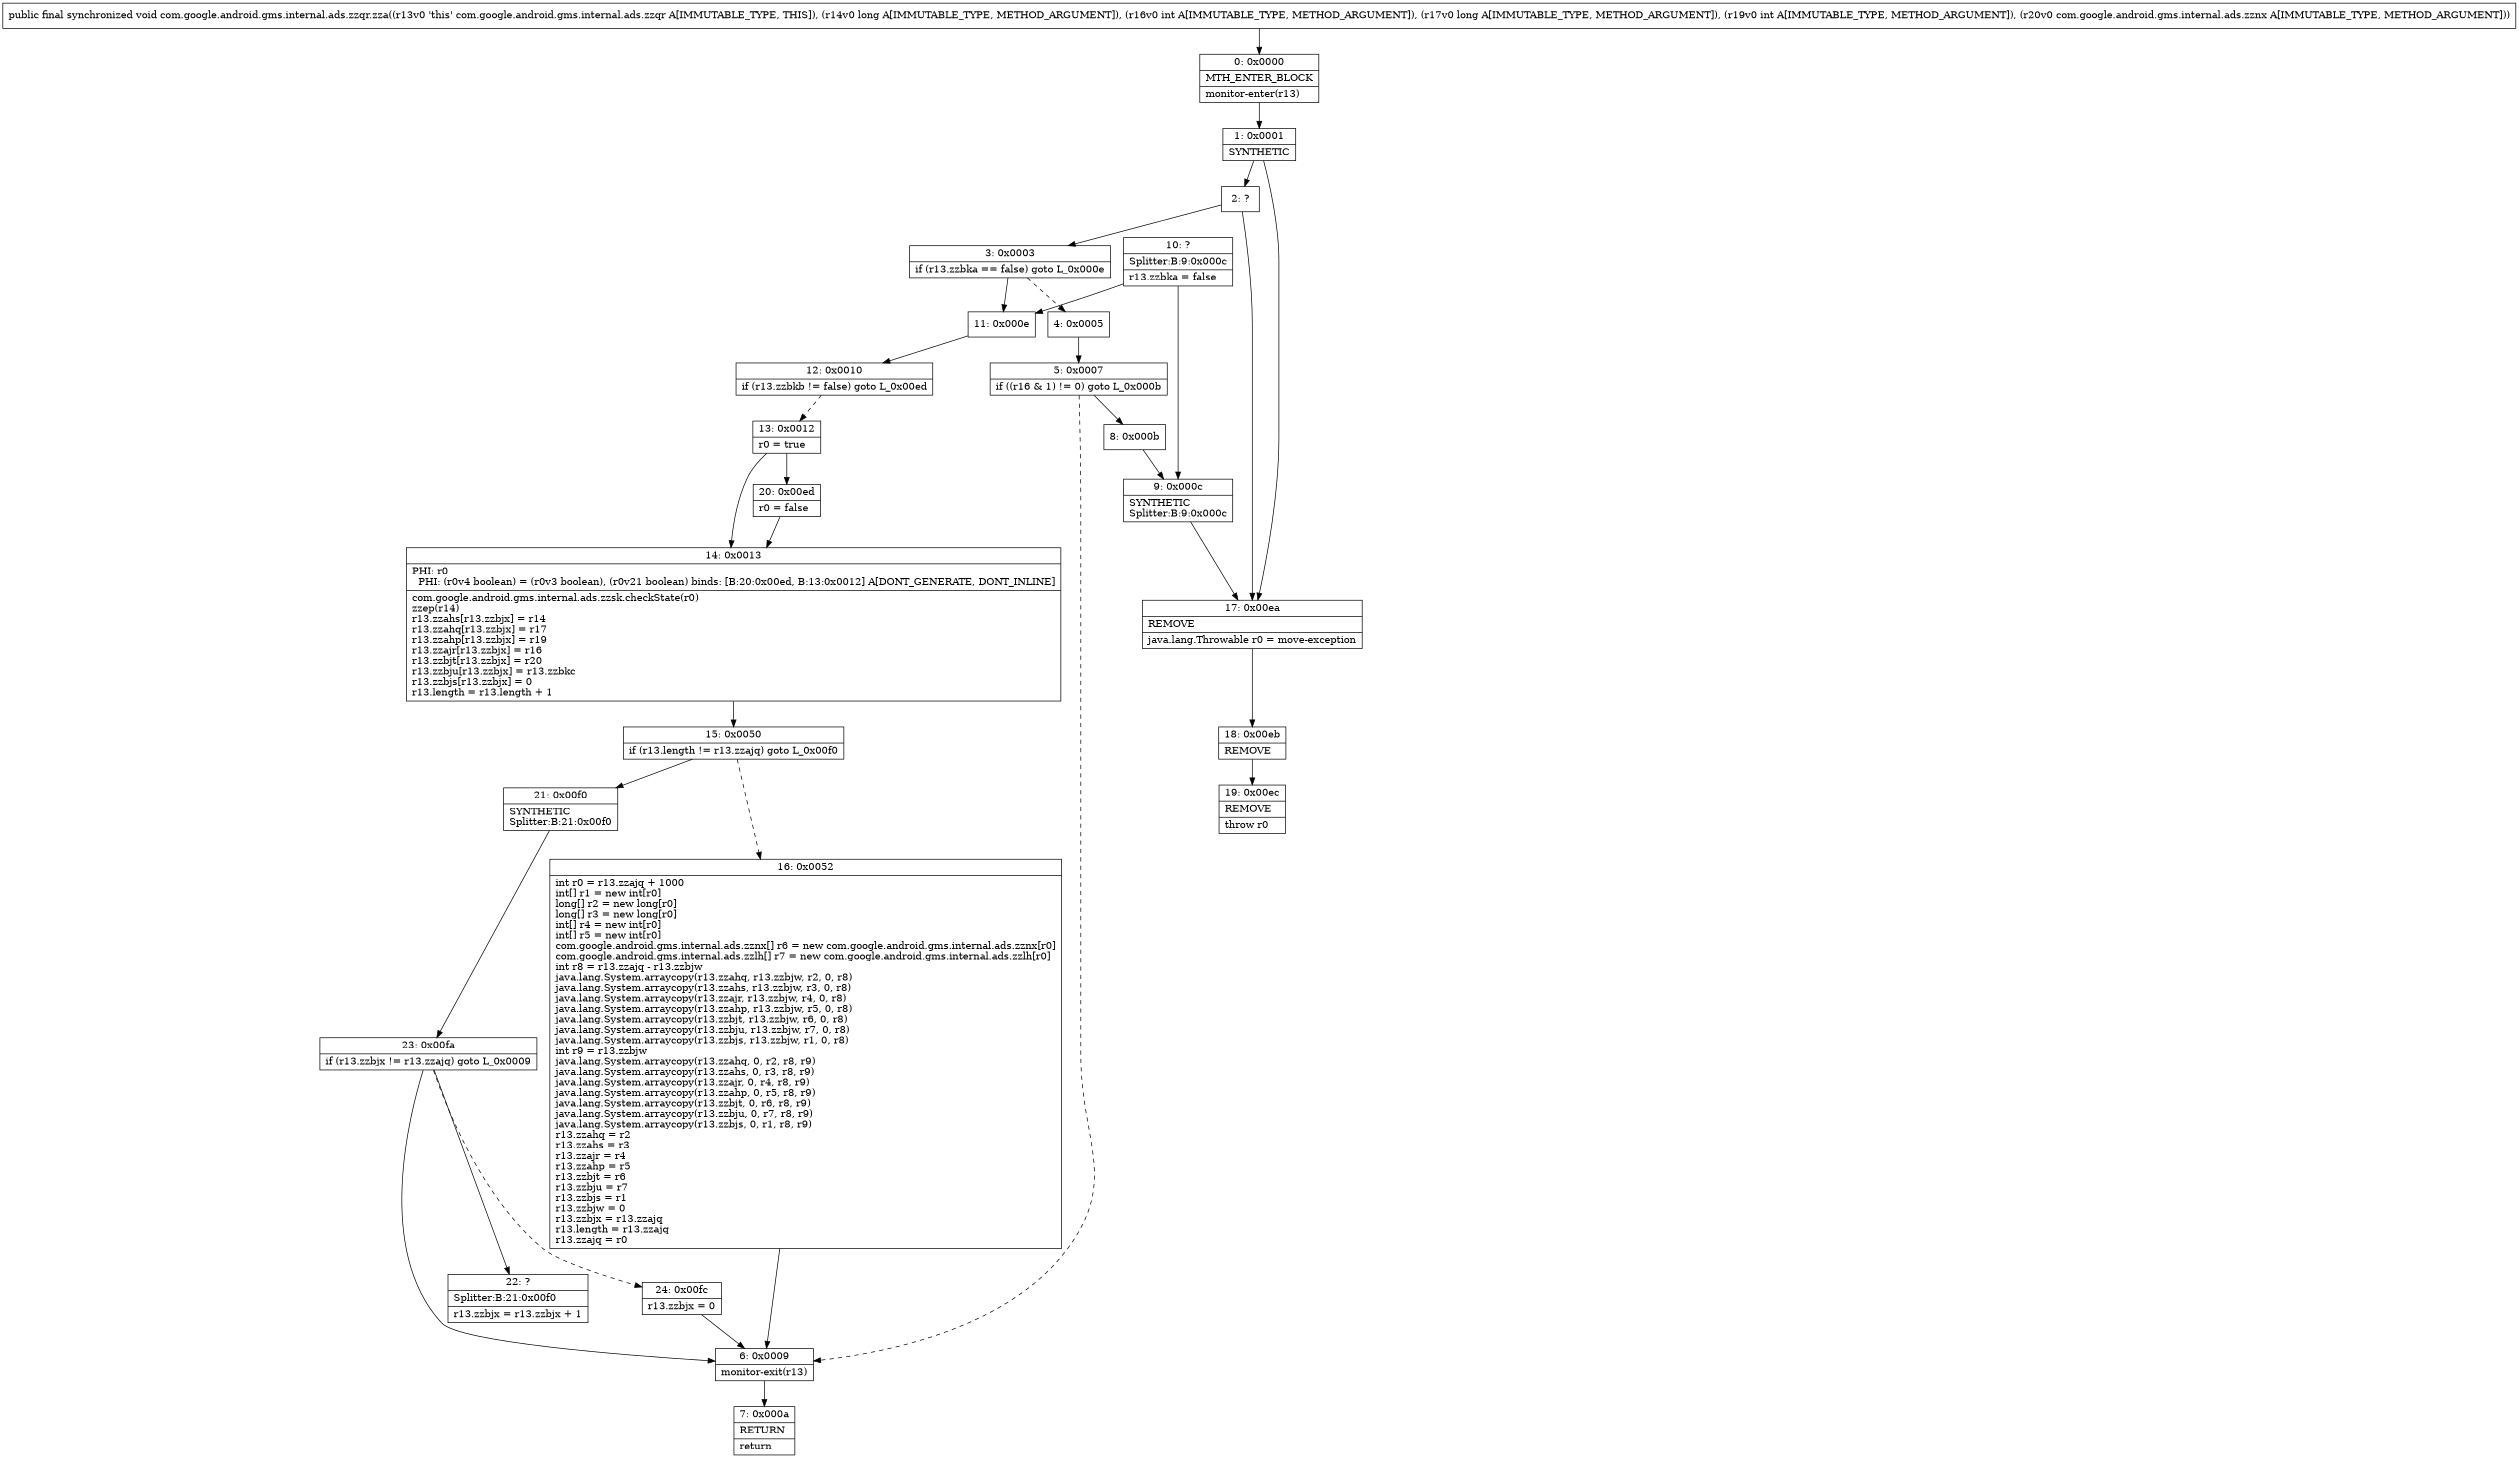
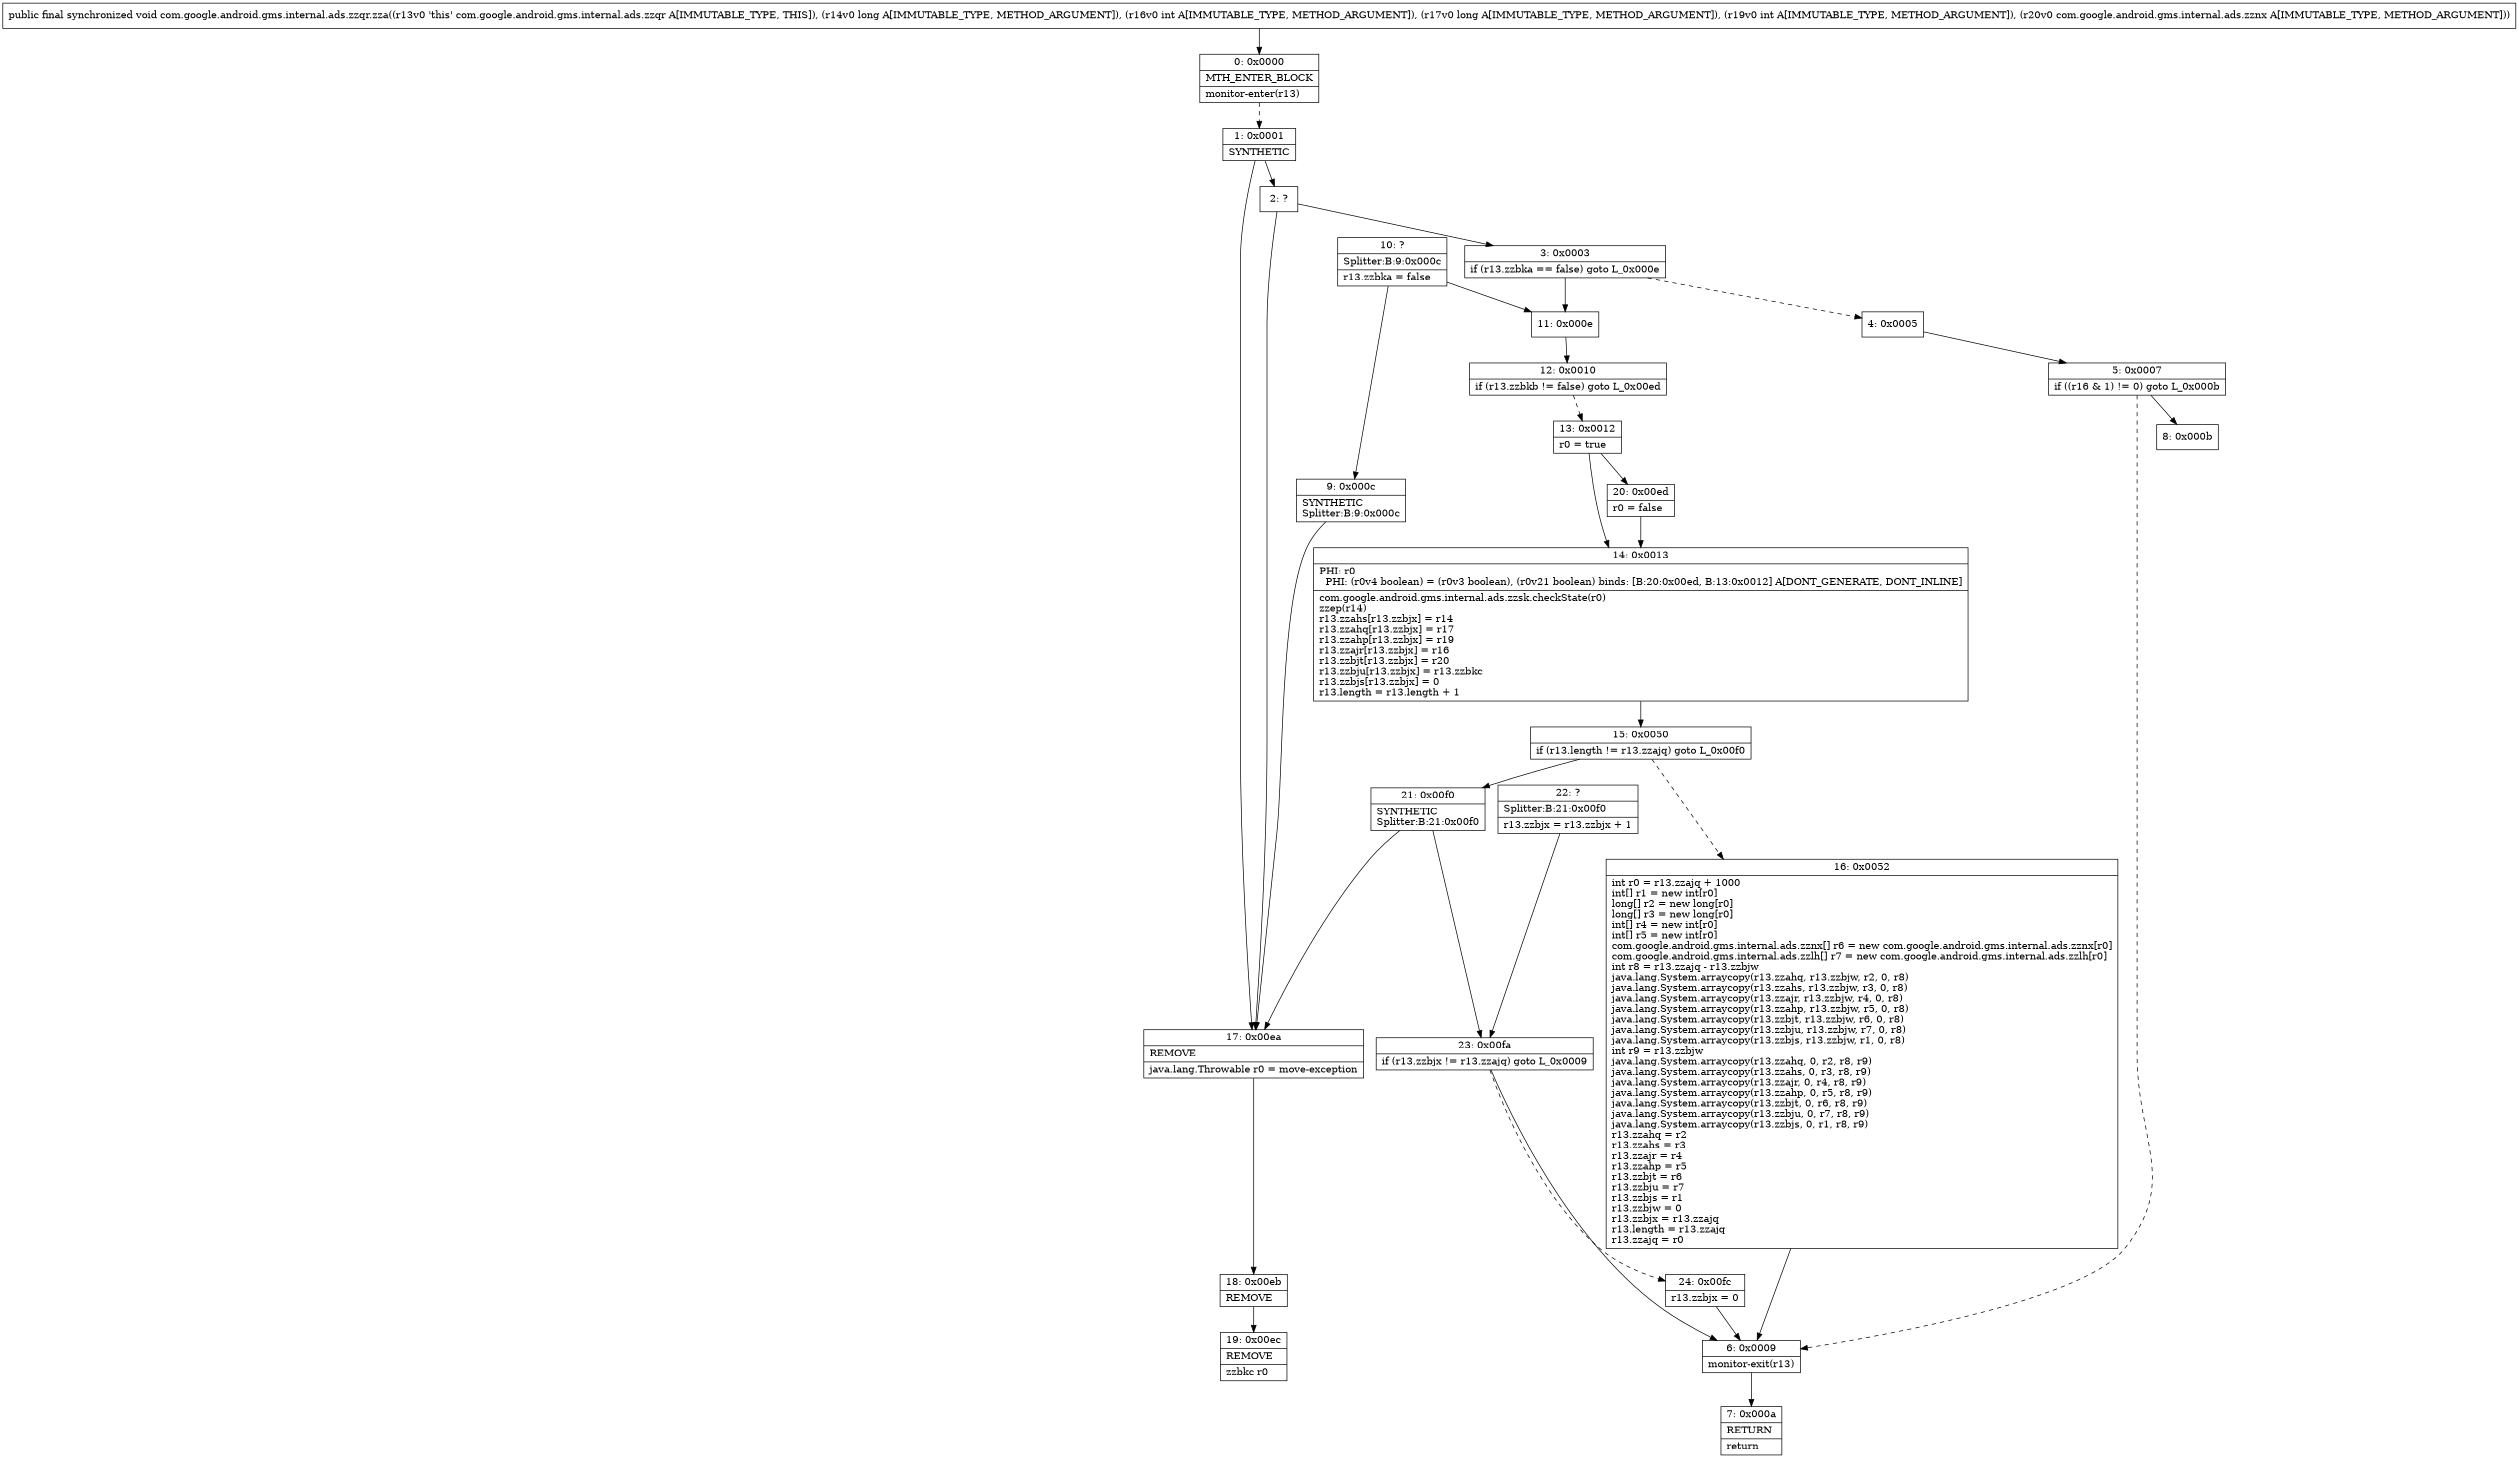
edge "0: 0x0000" -> "1: 0x0001": style solid -> dashed
edge "8: 0x000b" -> "9: 0x000c": removed
node "19: 0x00ec": text "throw r0" -> "zzbkc r0"
edge "21: 0x00f0" -> "17: 0x00ea": added
edge "23: 0x00fa" -> "22: ?": reversed
